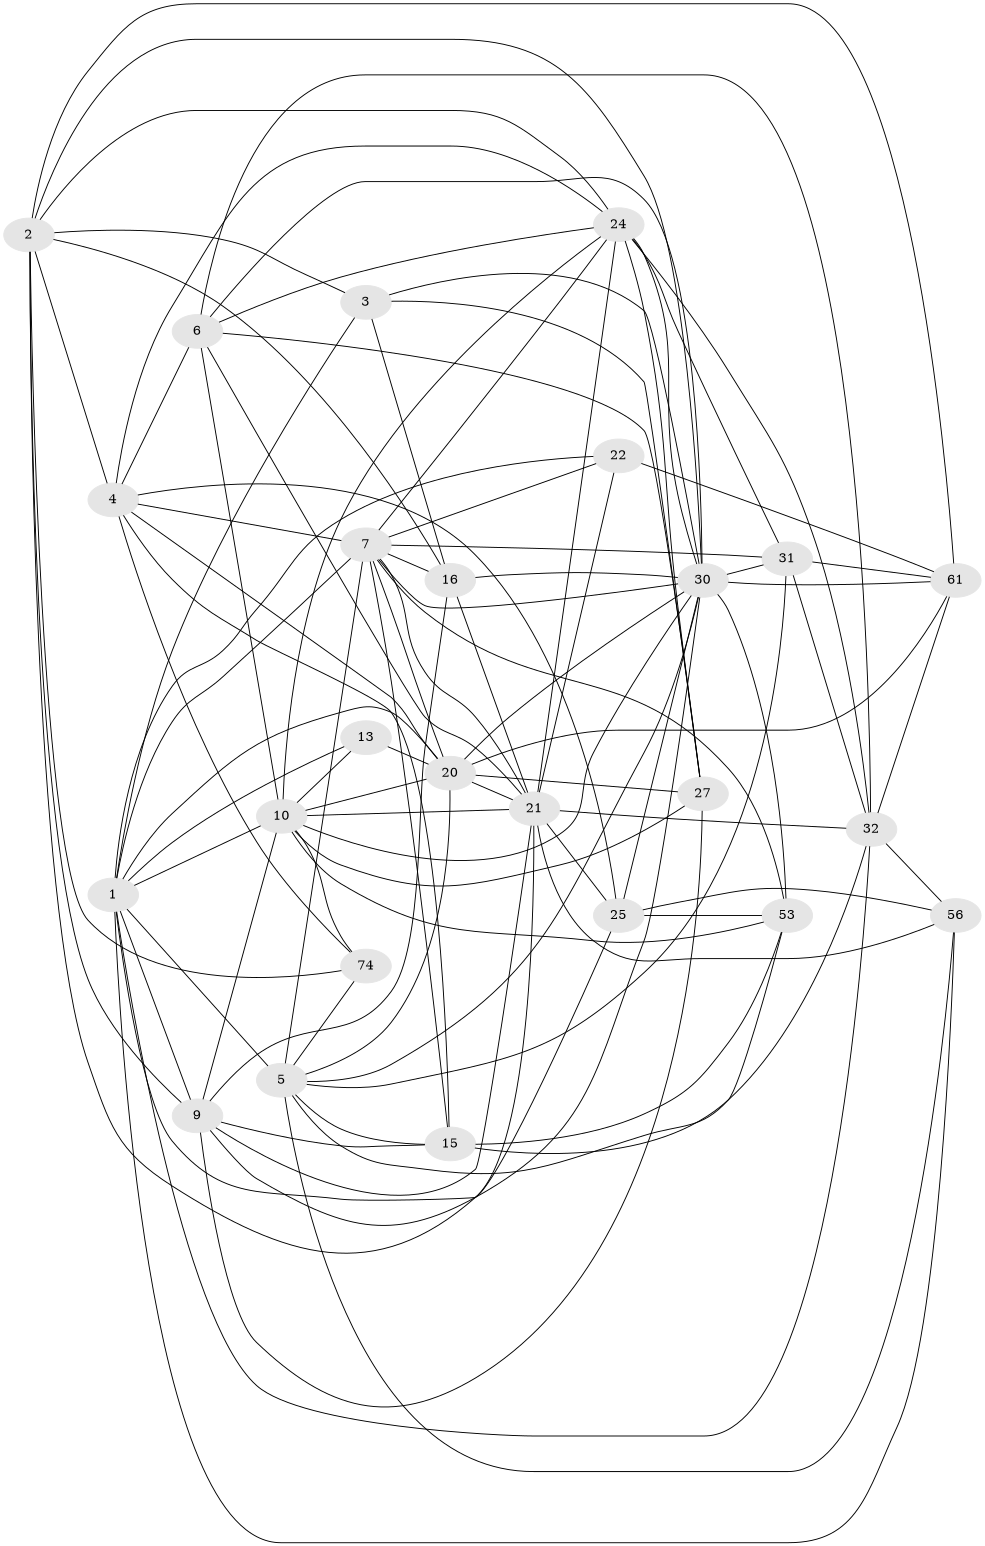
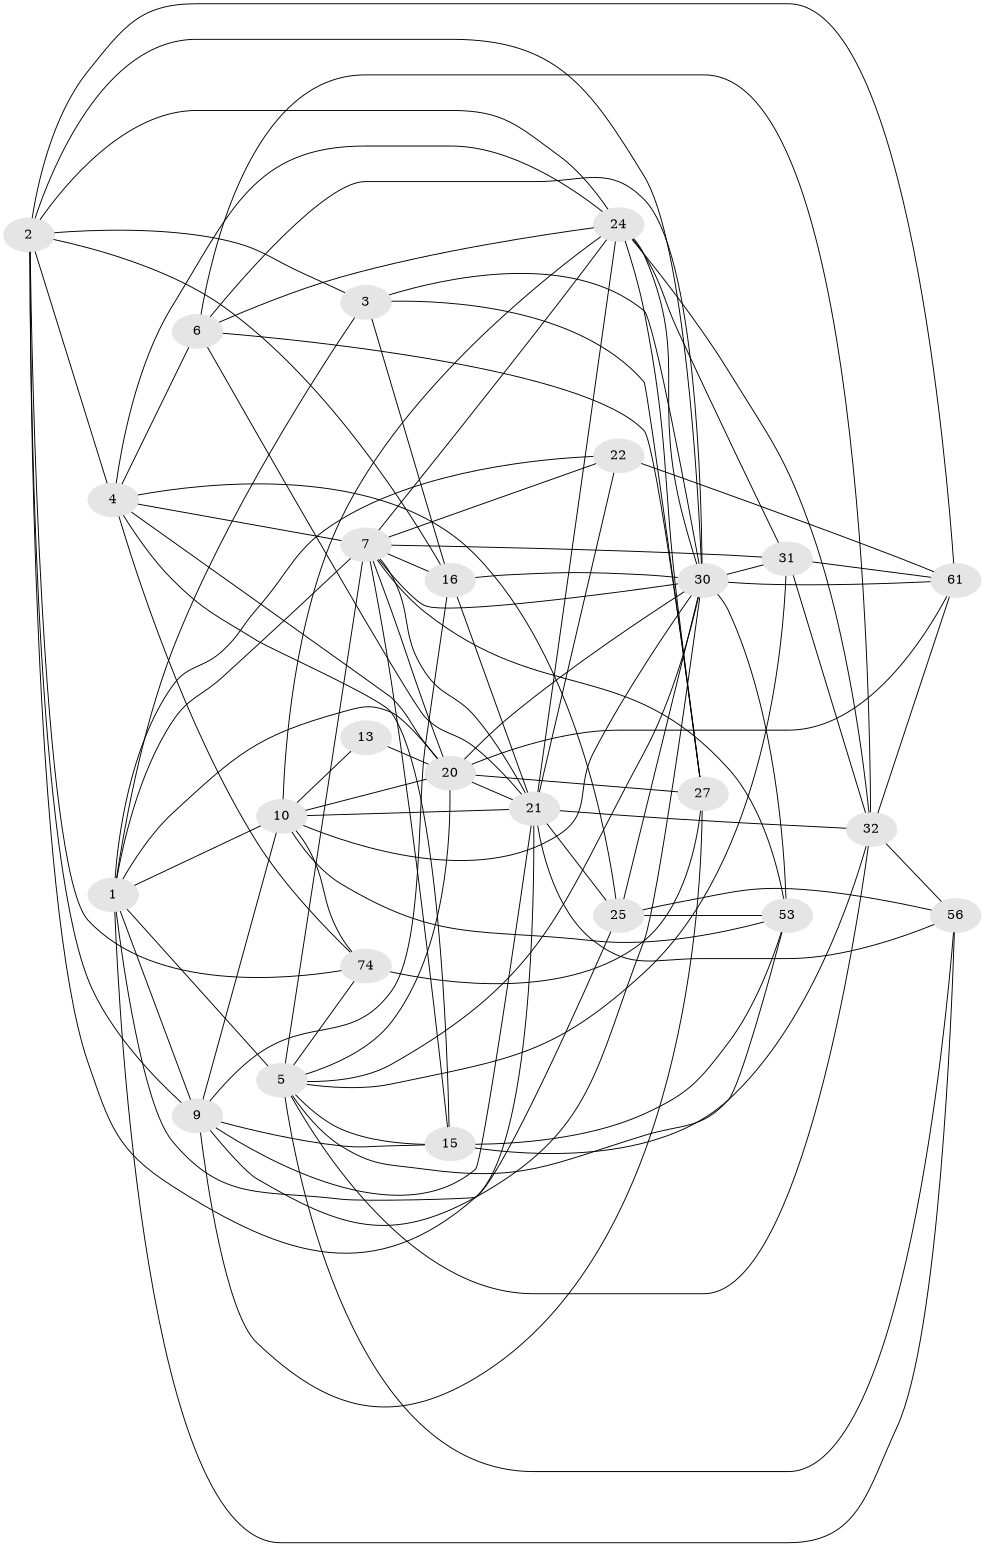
edge "6" -- "10": removed
edge "13" -- "1": removed
edge "27" -- "10": now "27" -- "74"
edge "32" -- "1": now "32" -- "5"
